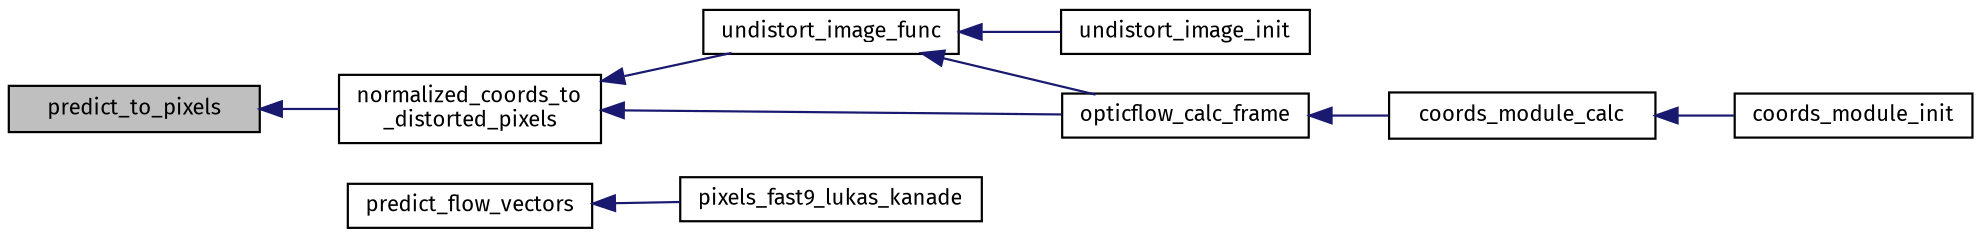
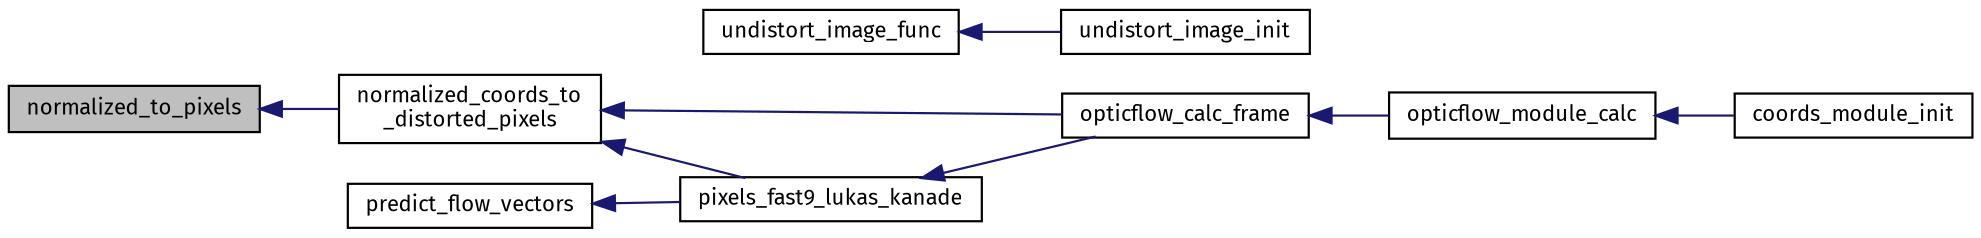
edge "undistort_image_func" -> "normalized_coords_to _distorted_pixels": now "pixels_fast9_lukas_kanade" -> "normalized_coords_to _distorted_pixels"
edge "opticflow_calc_frame" -> "undistort_image_func": now "opticflow_calc_frame" -> "pixels_fast9_lukas_kanade"
node "predict_to_pixels": label "predict_to_pixels" -> "normalized_to_pixels"
node "coords_module_calc": label "coords_module_calc" -> "opticflow_module_calc"
